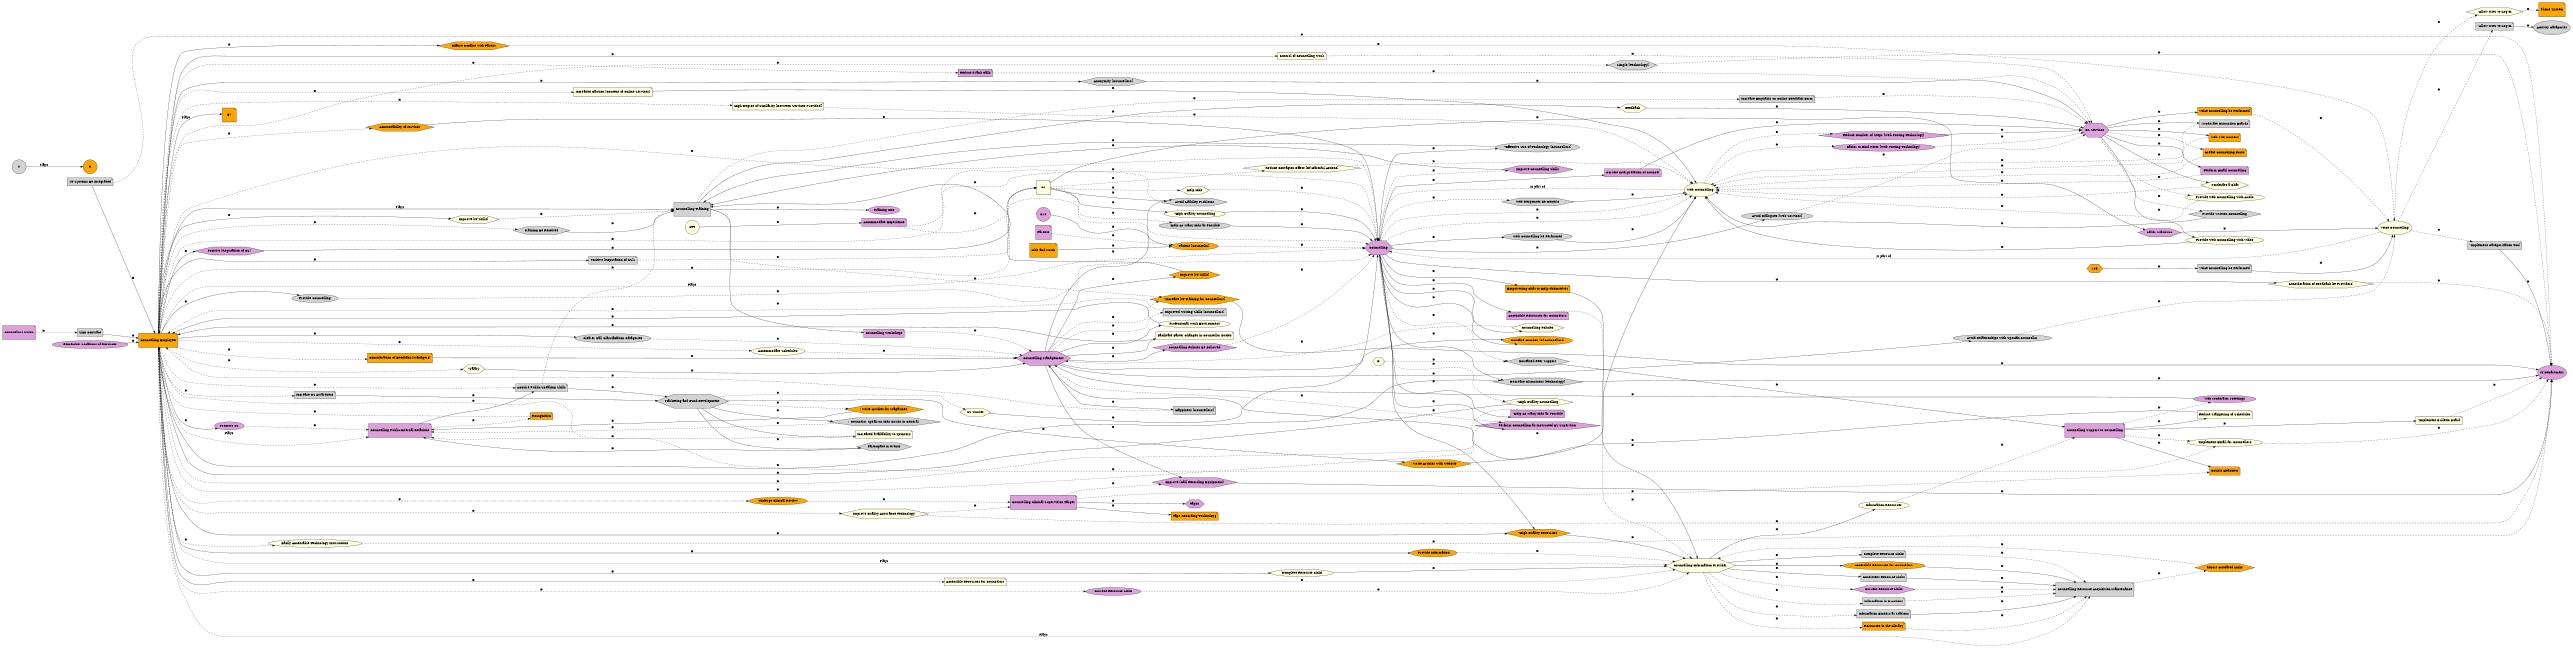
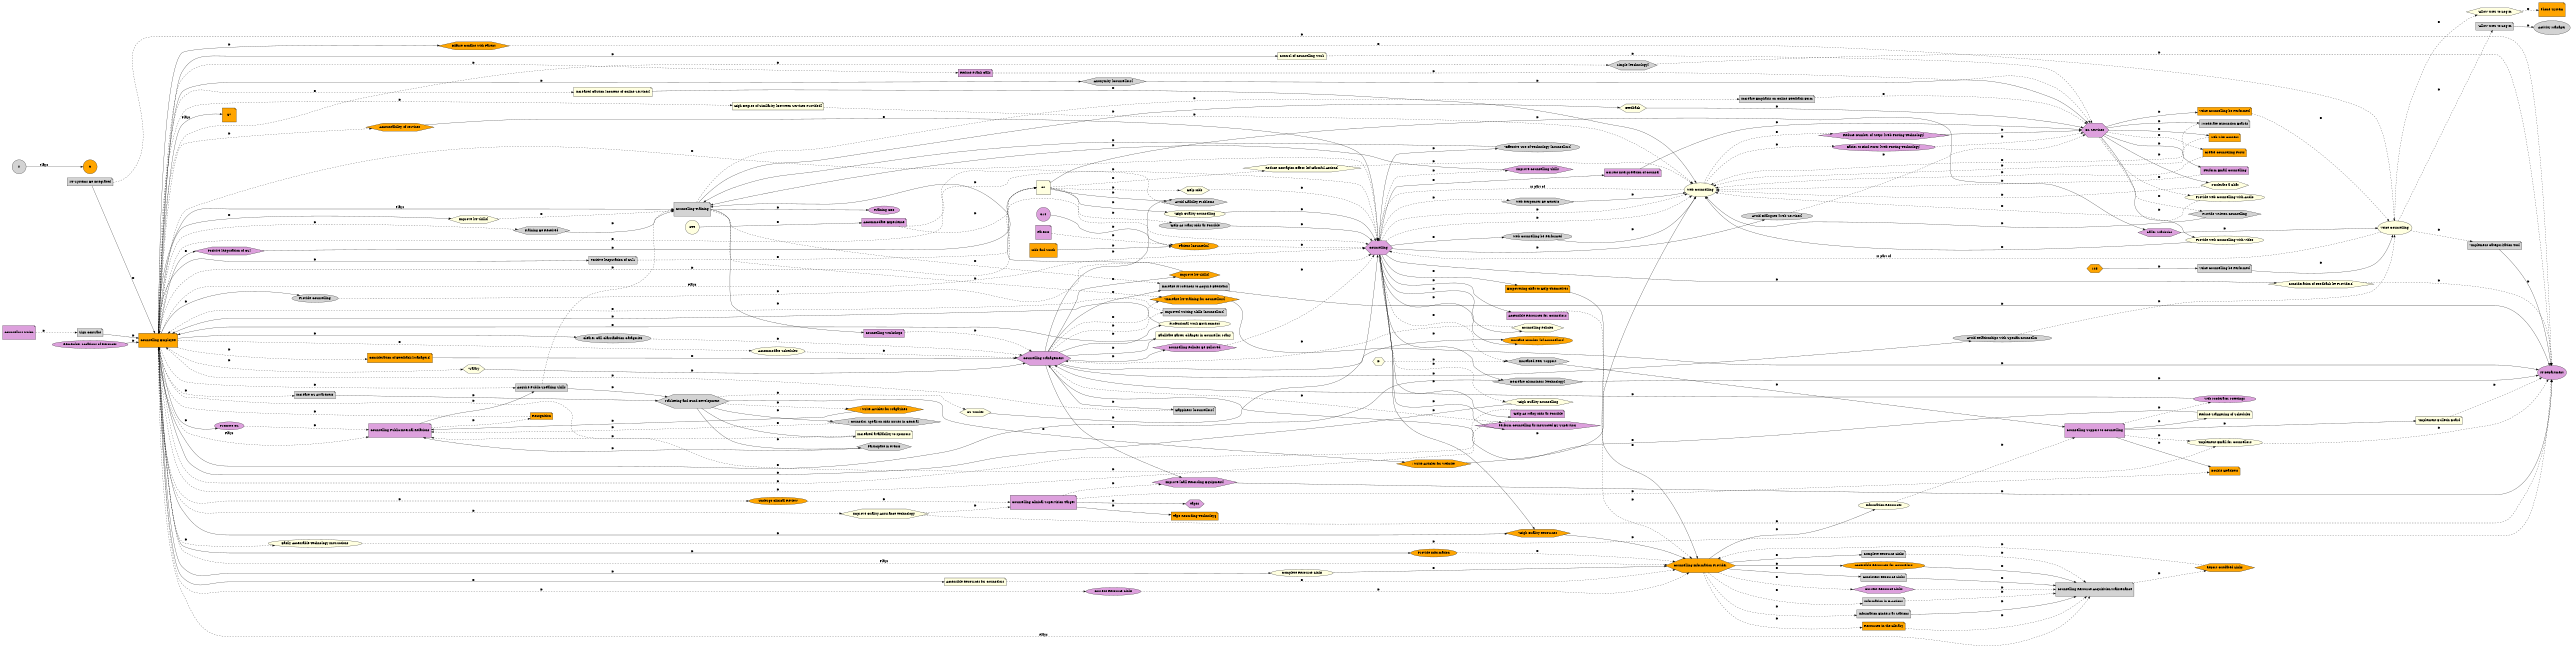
node "Activity Catagories": label "Activity Catagories" -> "Activity Manager"
node "Increase IT Methods to Acquire Feedback": added
node "Facilitate Faster Changes in Counsellor Duties": label "Facilitate Faster Changes in Counsellor Duties" -> "Facilitate Faster Changes in Counsellor Many"
node "! Write Articles with Website": label "! Write Articles with Website" -> "! Write Articles for Website"
node "Counselling Information Provider": fillcolor lightyellow -> orange
